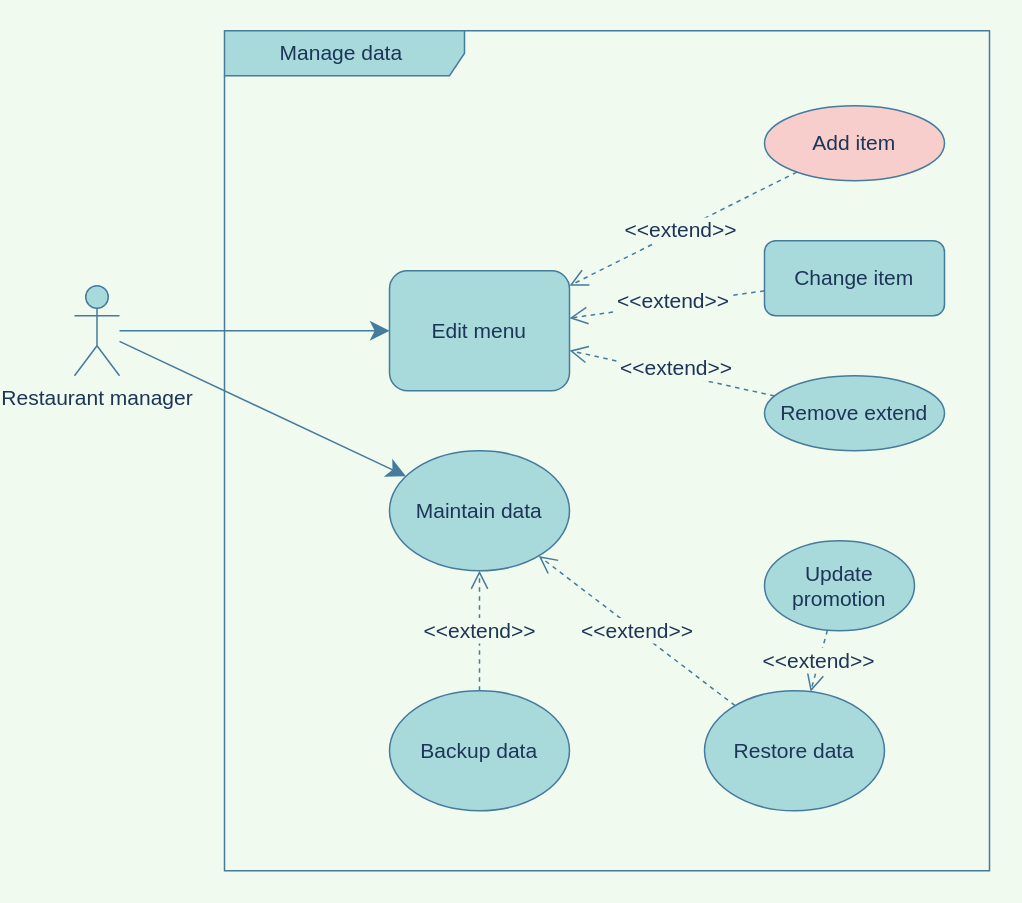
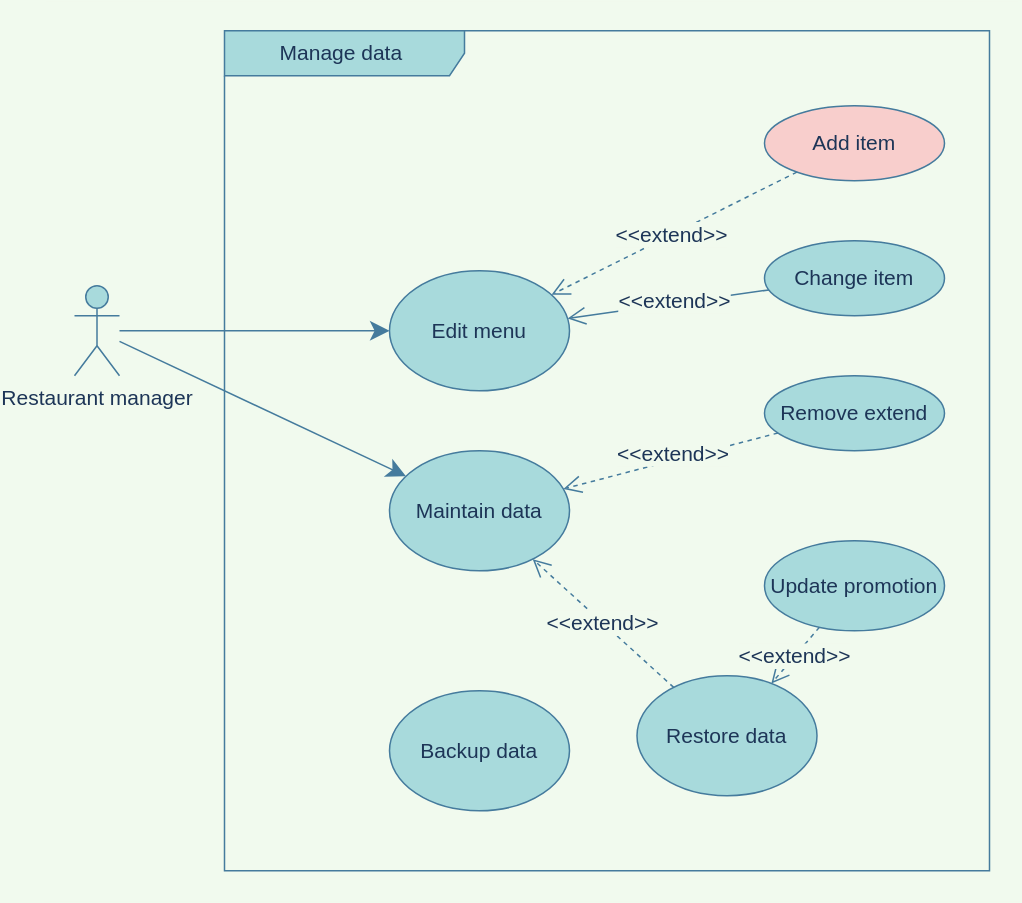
node "Change item": shape rounded rectangle -> ellipse
edge "Change item" -> "Edit menu": style dashed -> solid
node "Edit menu": shape rounded rectangle -> ellipse
edge "Remove extend" -> "Edit menu": now "Remove extend" -> "Maintain data"
node "Update promotion": size 150x90 -> 180x90
edge "Backup data" -> "Maintain data": removed, label "<<extend>>"
node "Restore data": moved (794, 751) -> (727, 736)
